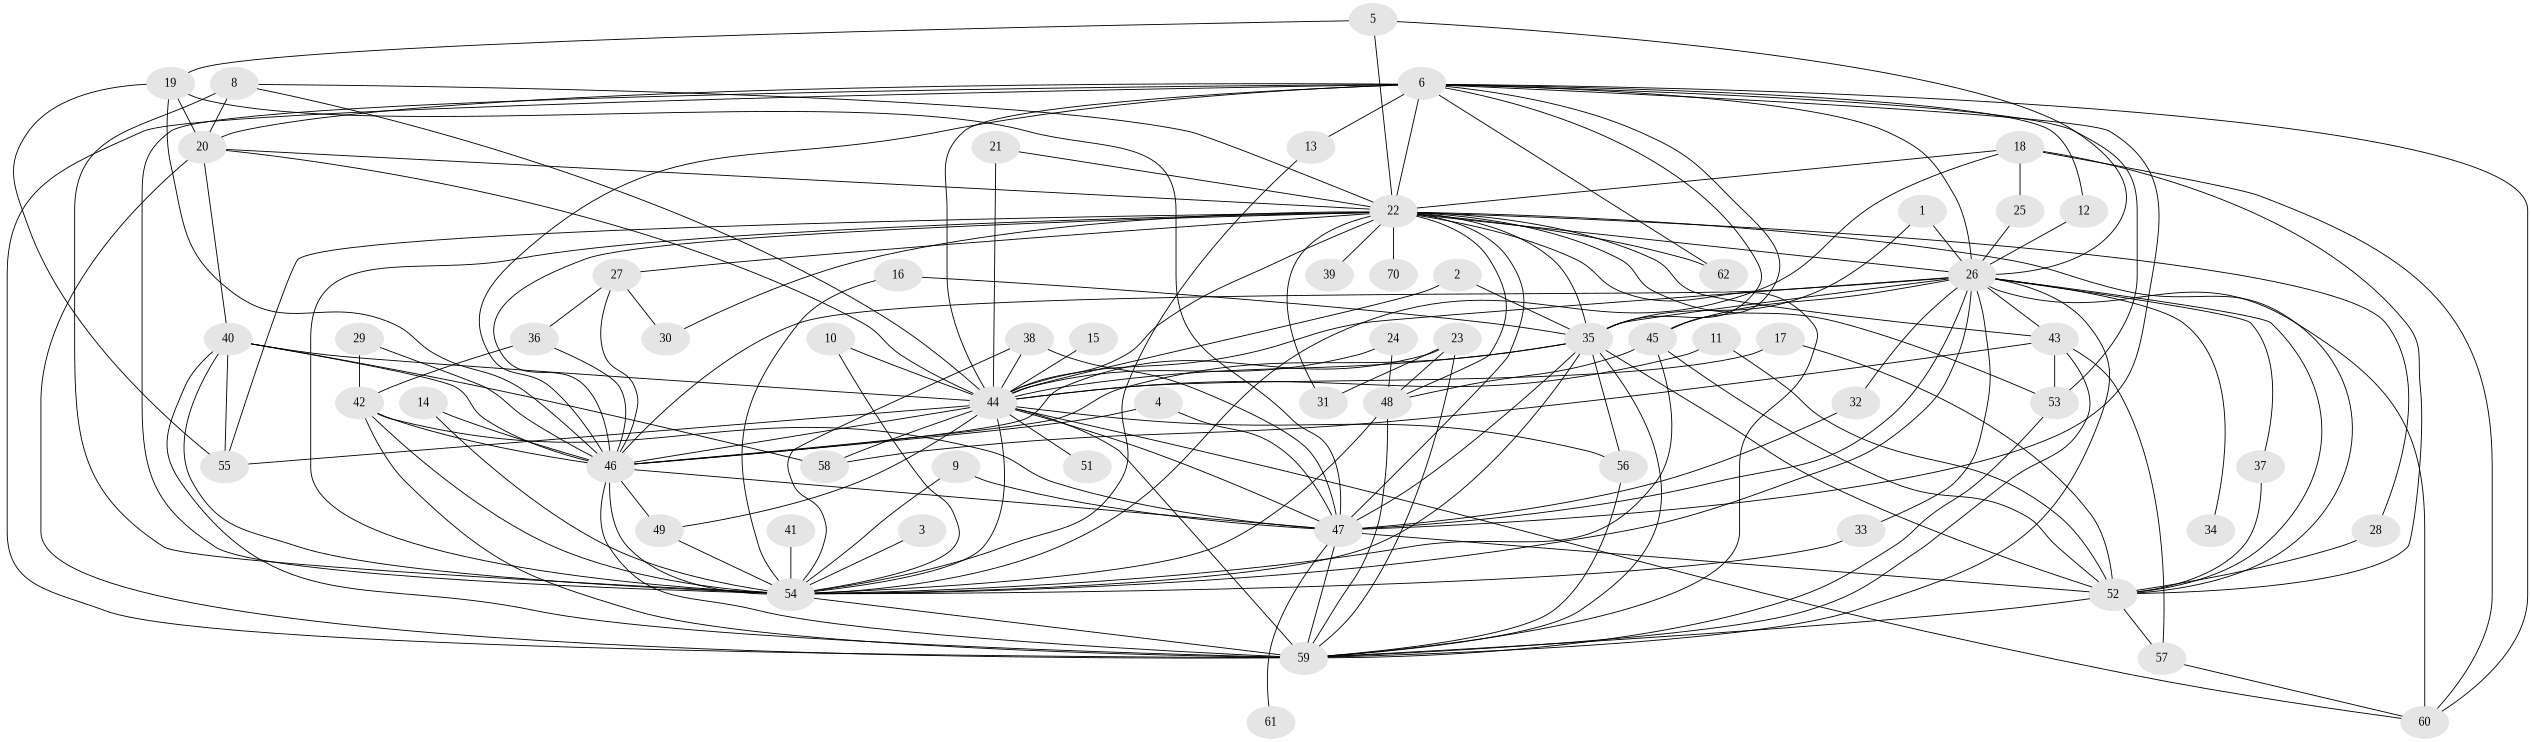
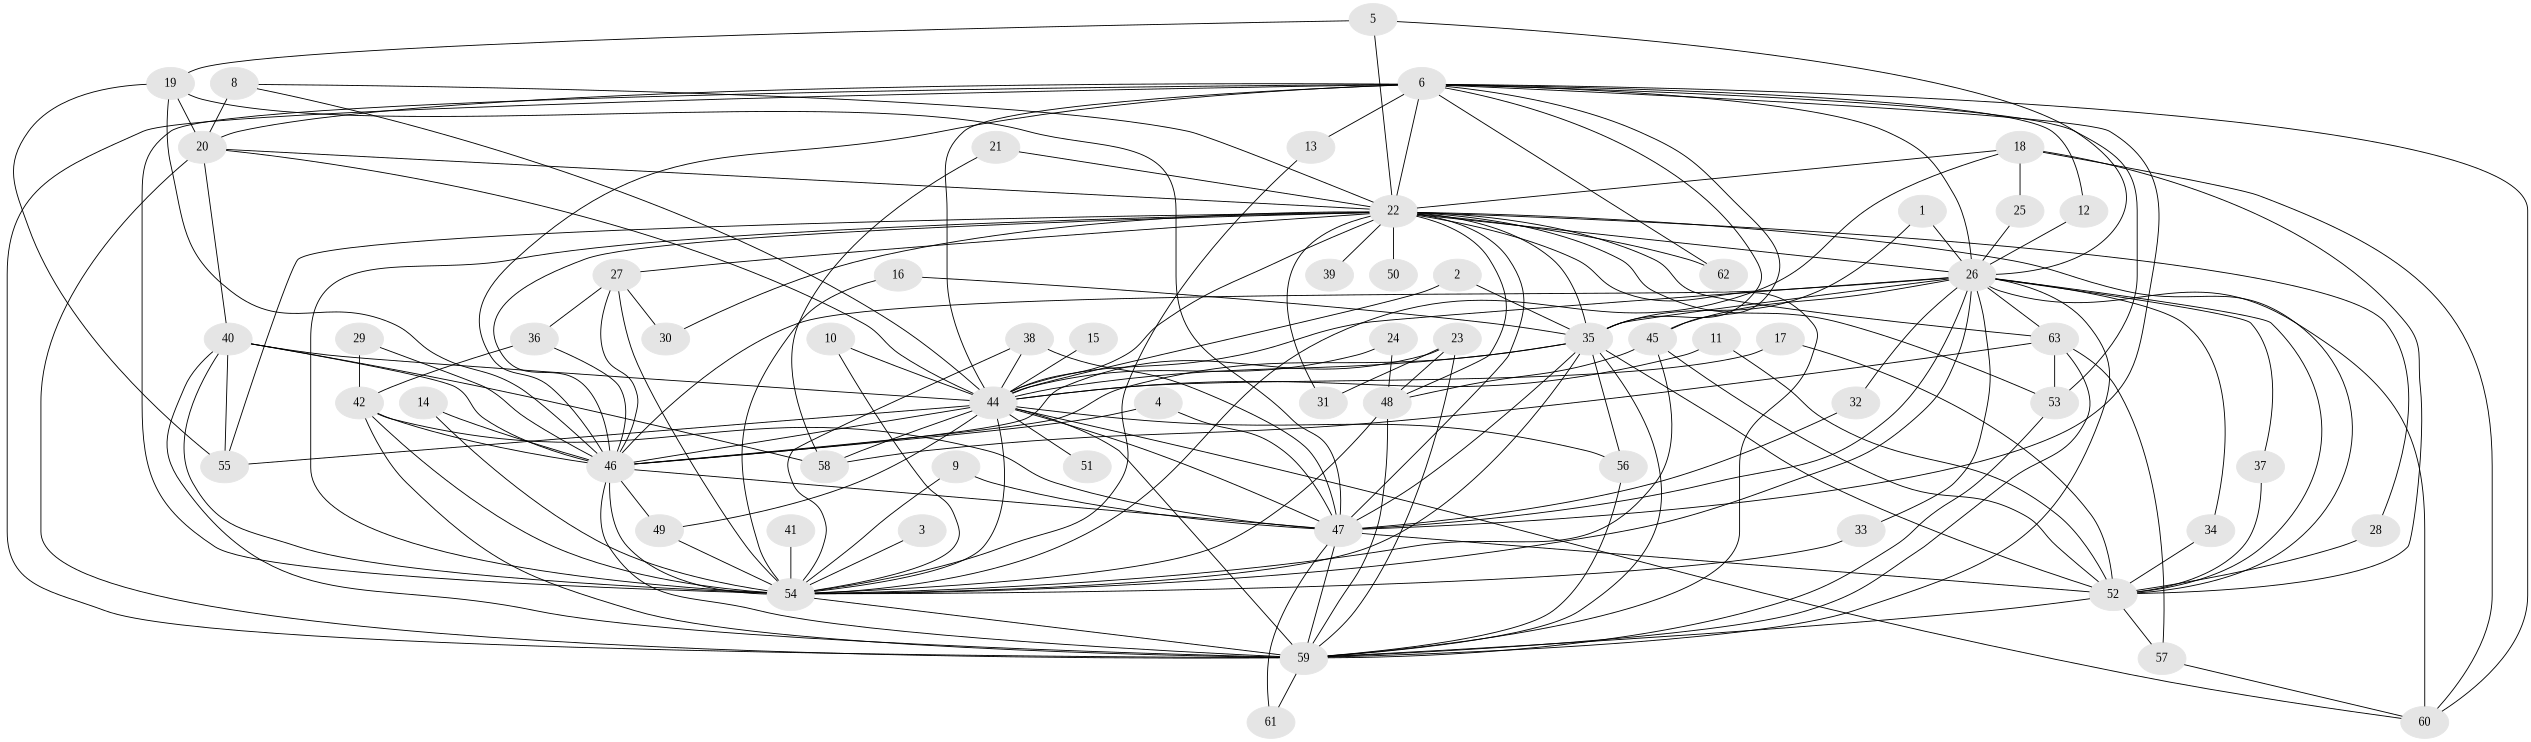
edge "21" -- "44": now "21" -- "58"
node "70": label "70" -> "50"
node "43": label "43" -> "63"
edge "8" -- "54": now "27" -- "54"
edge "34" -- "52": added
edge "59" -- "61": added
